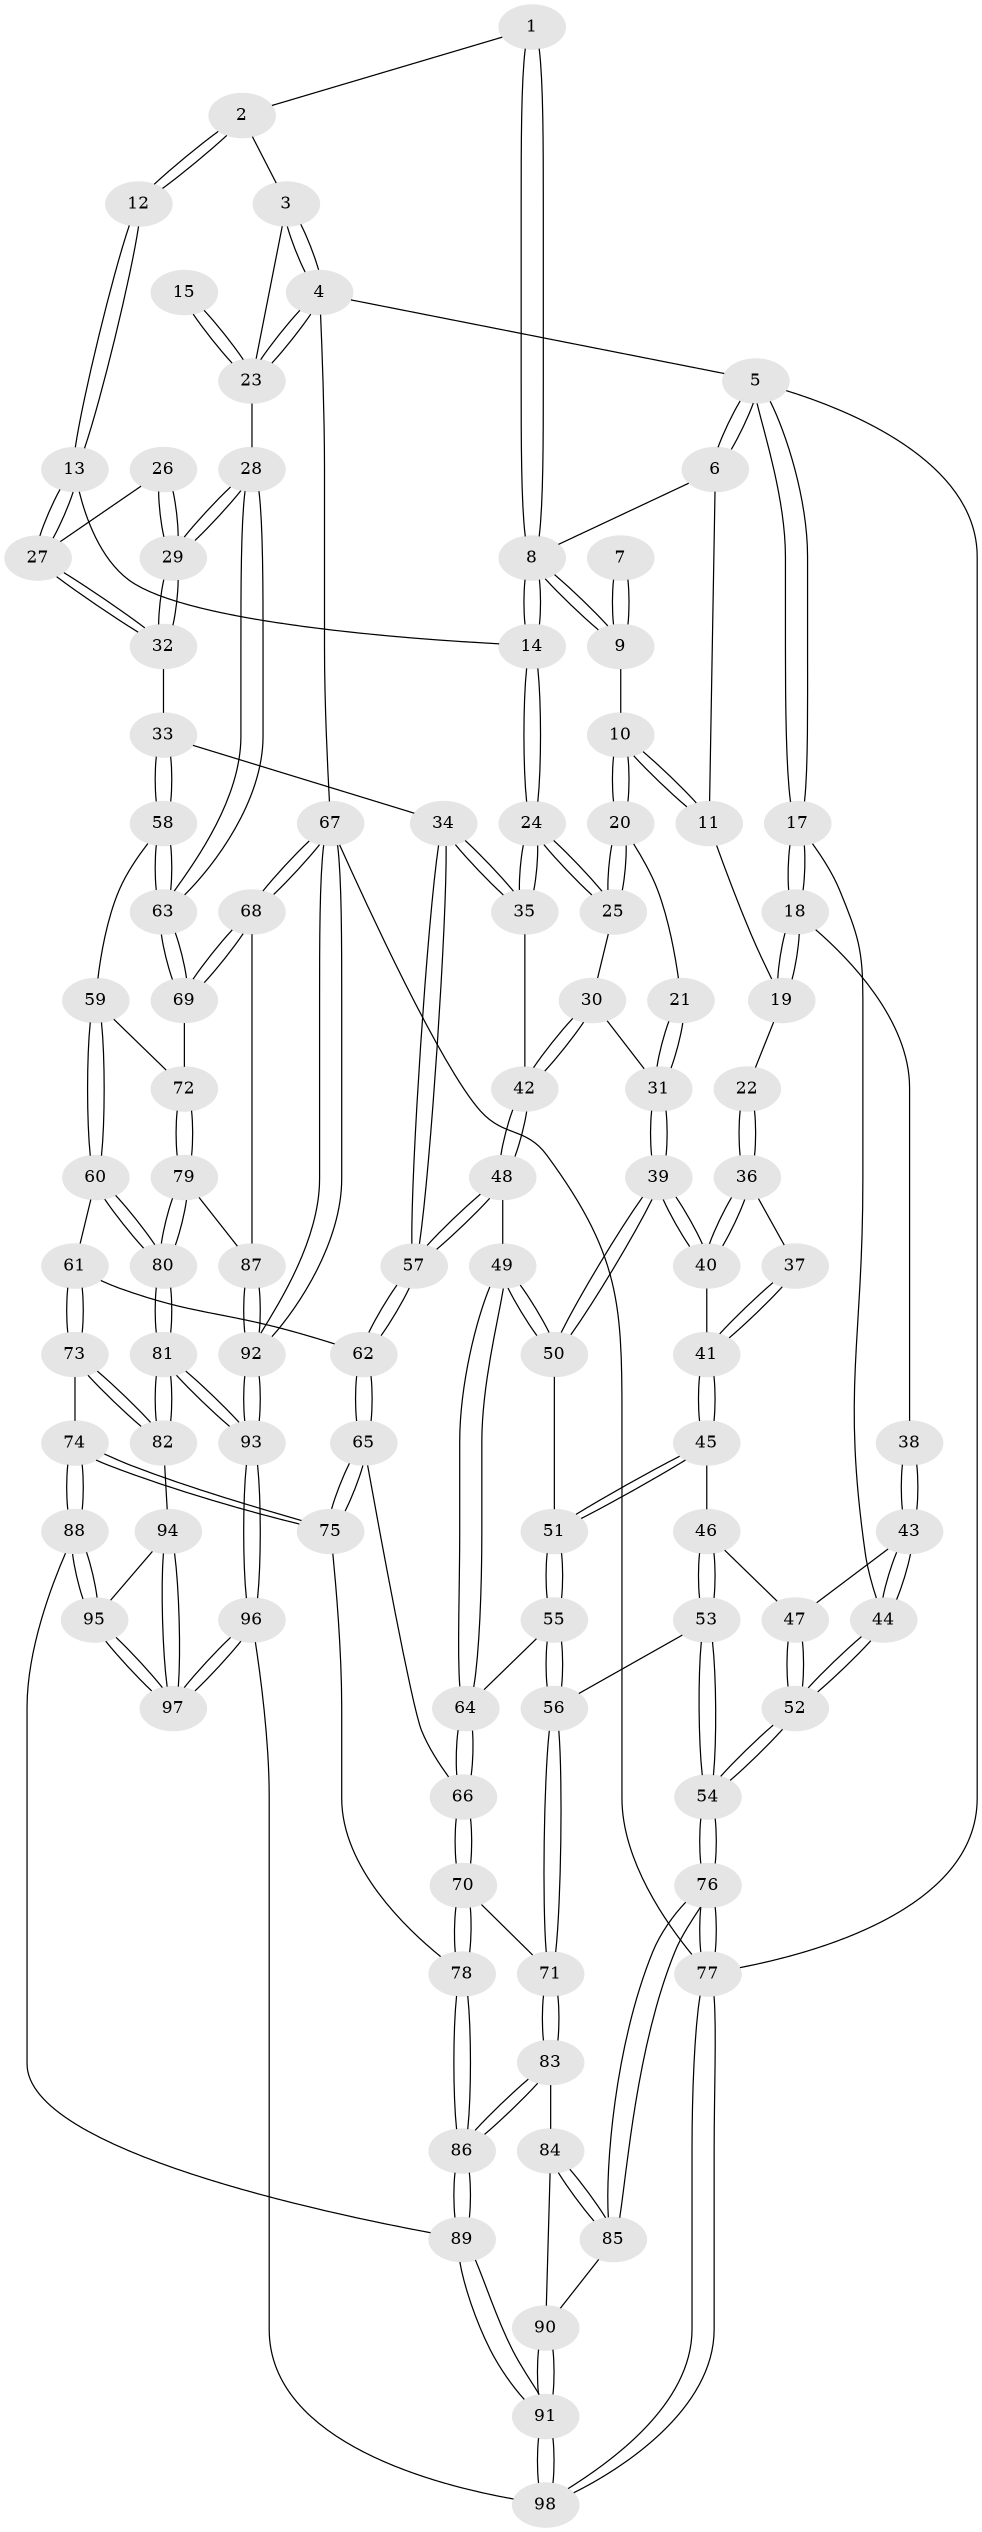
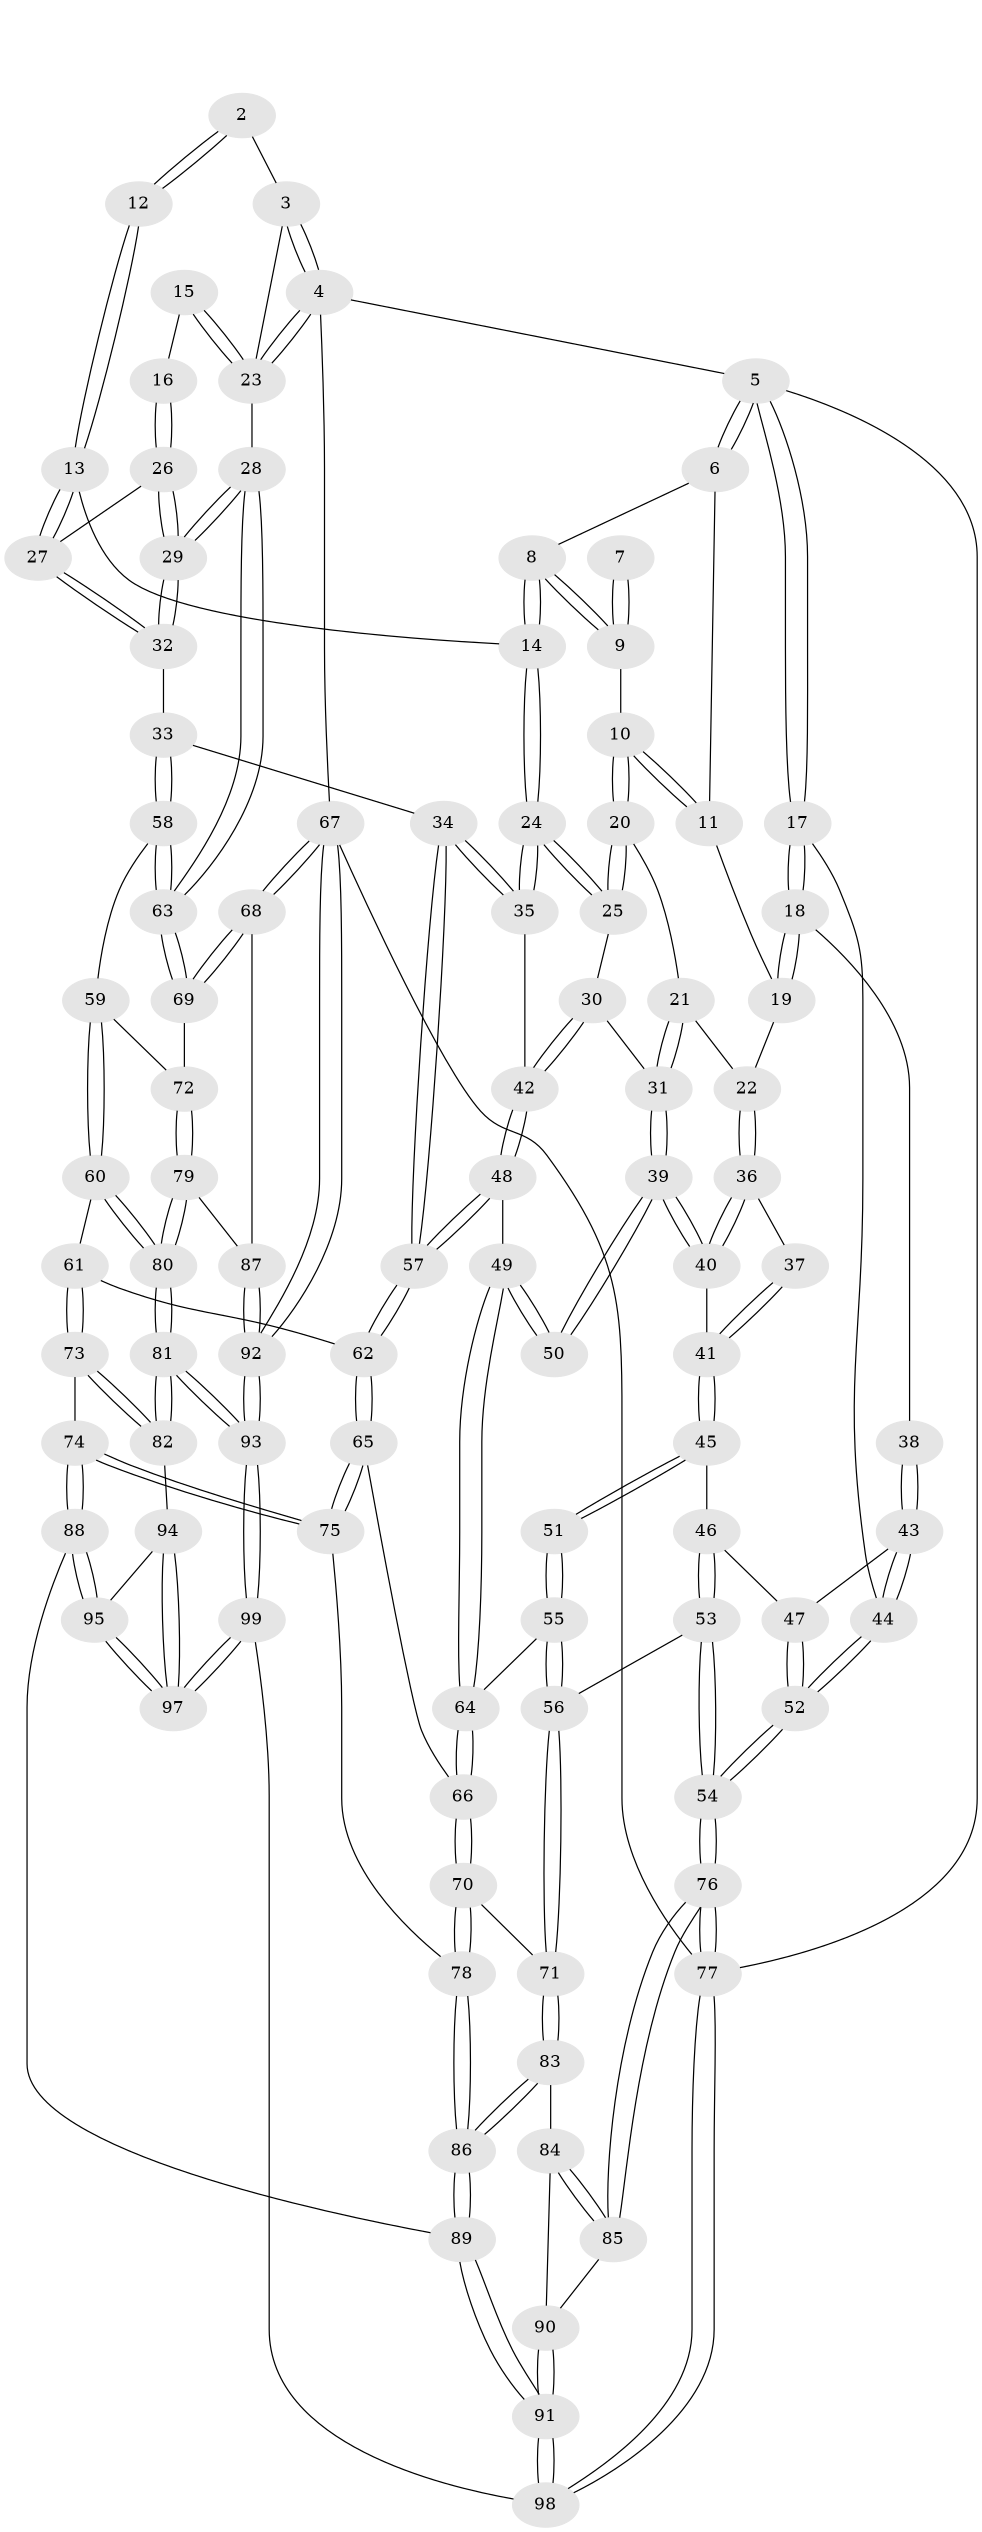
node "1": removed
node "16": added
edge "21" -- "22": added
edge "50" -- "51": removed
node "96": label "96" -> "99"
